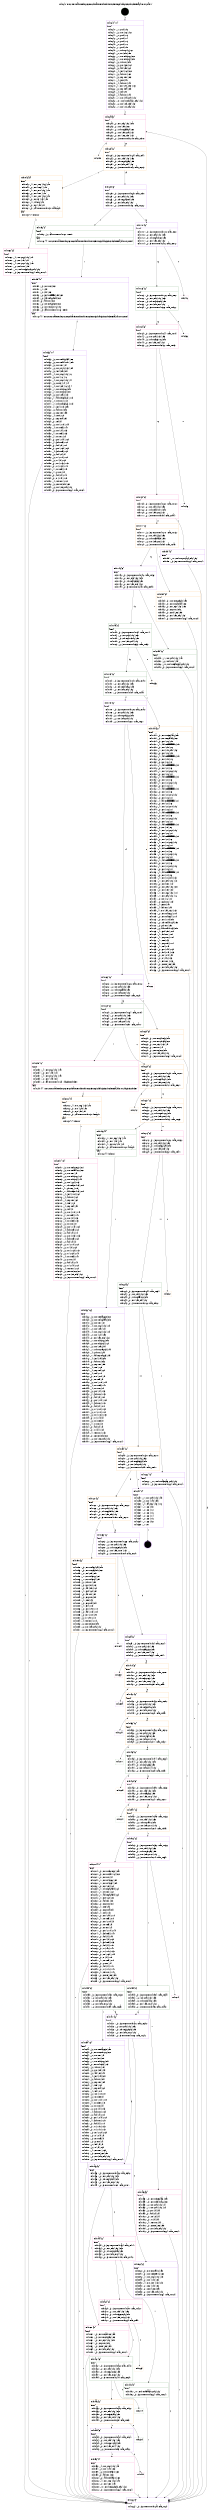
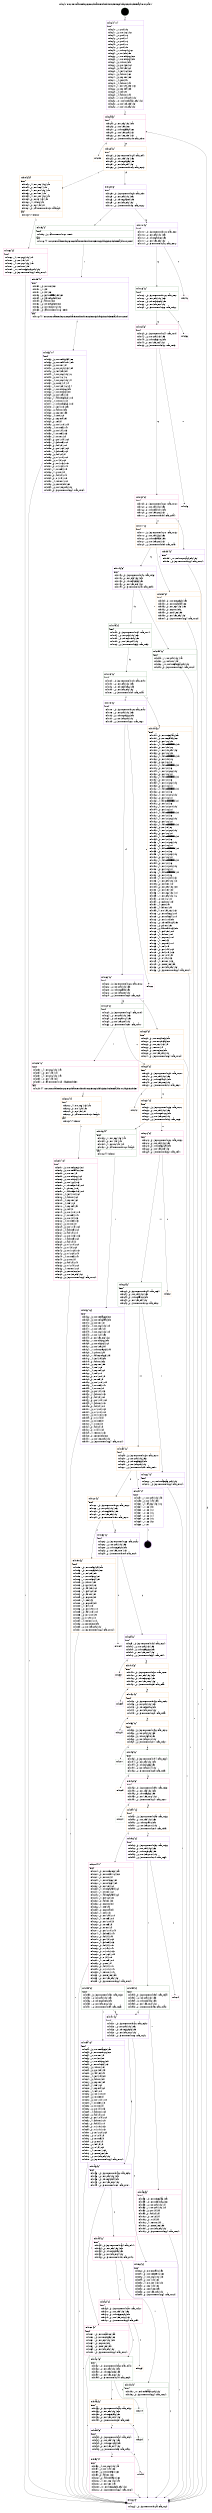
node "0x402335": removed
